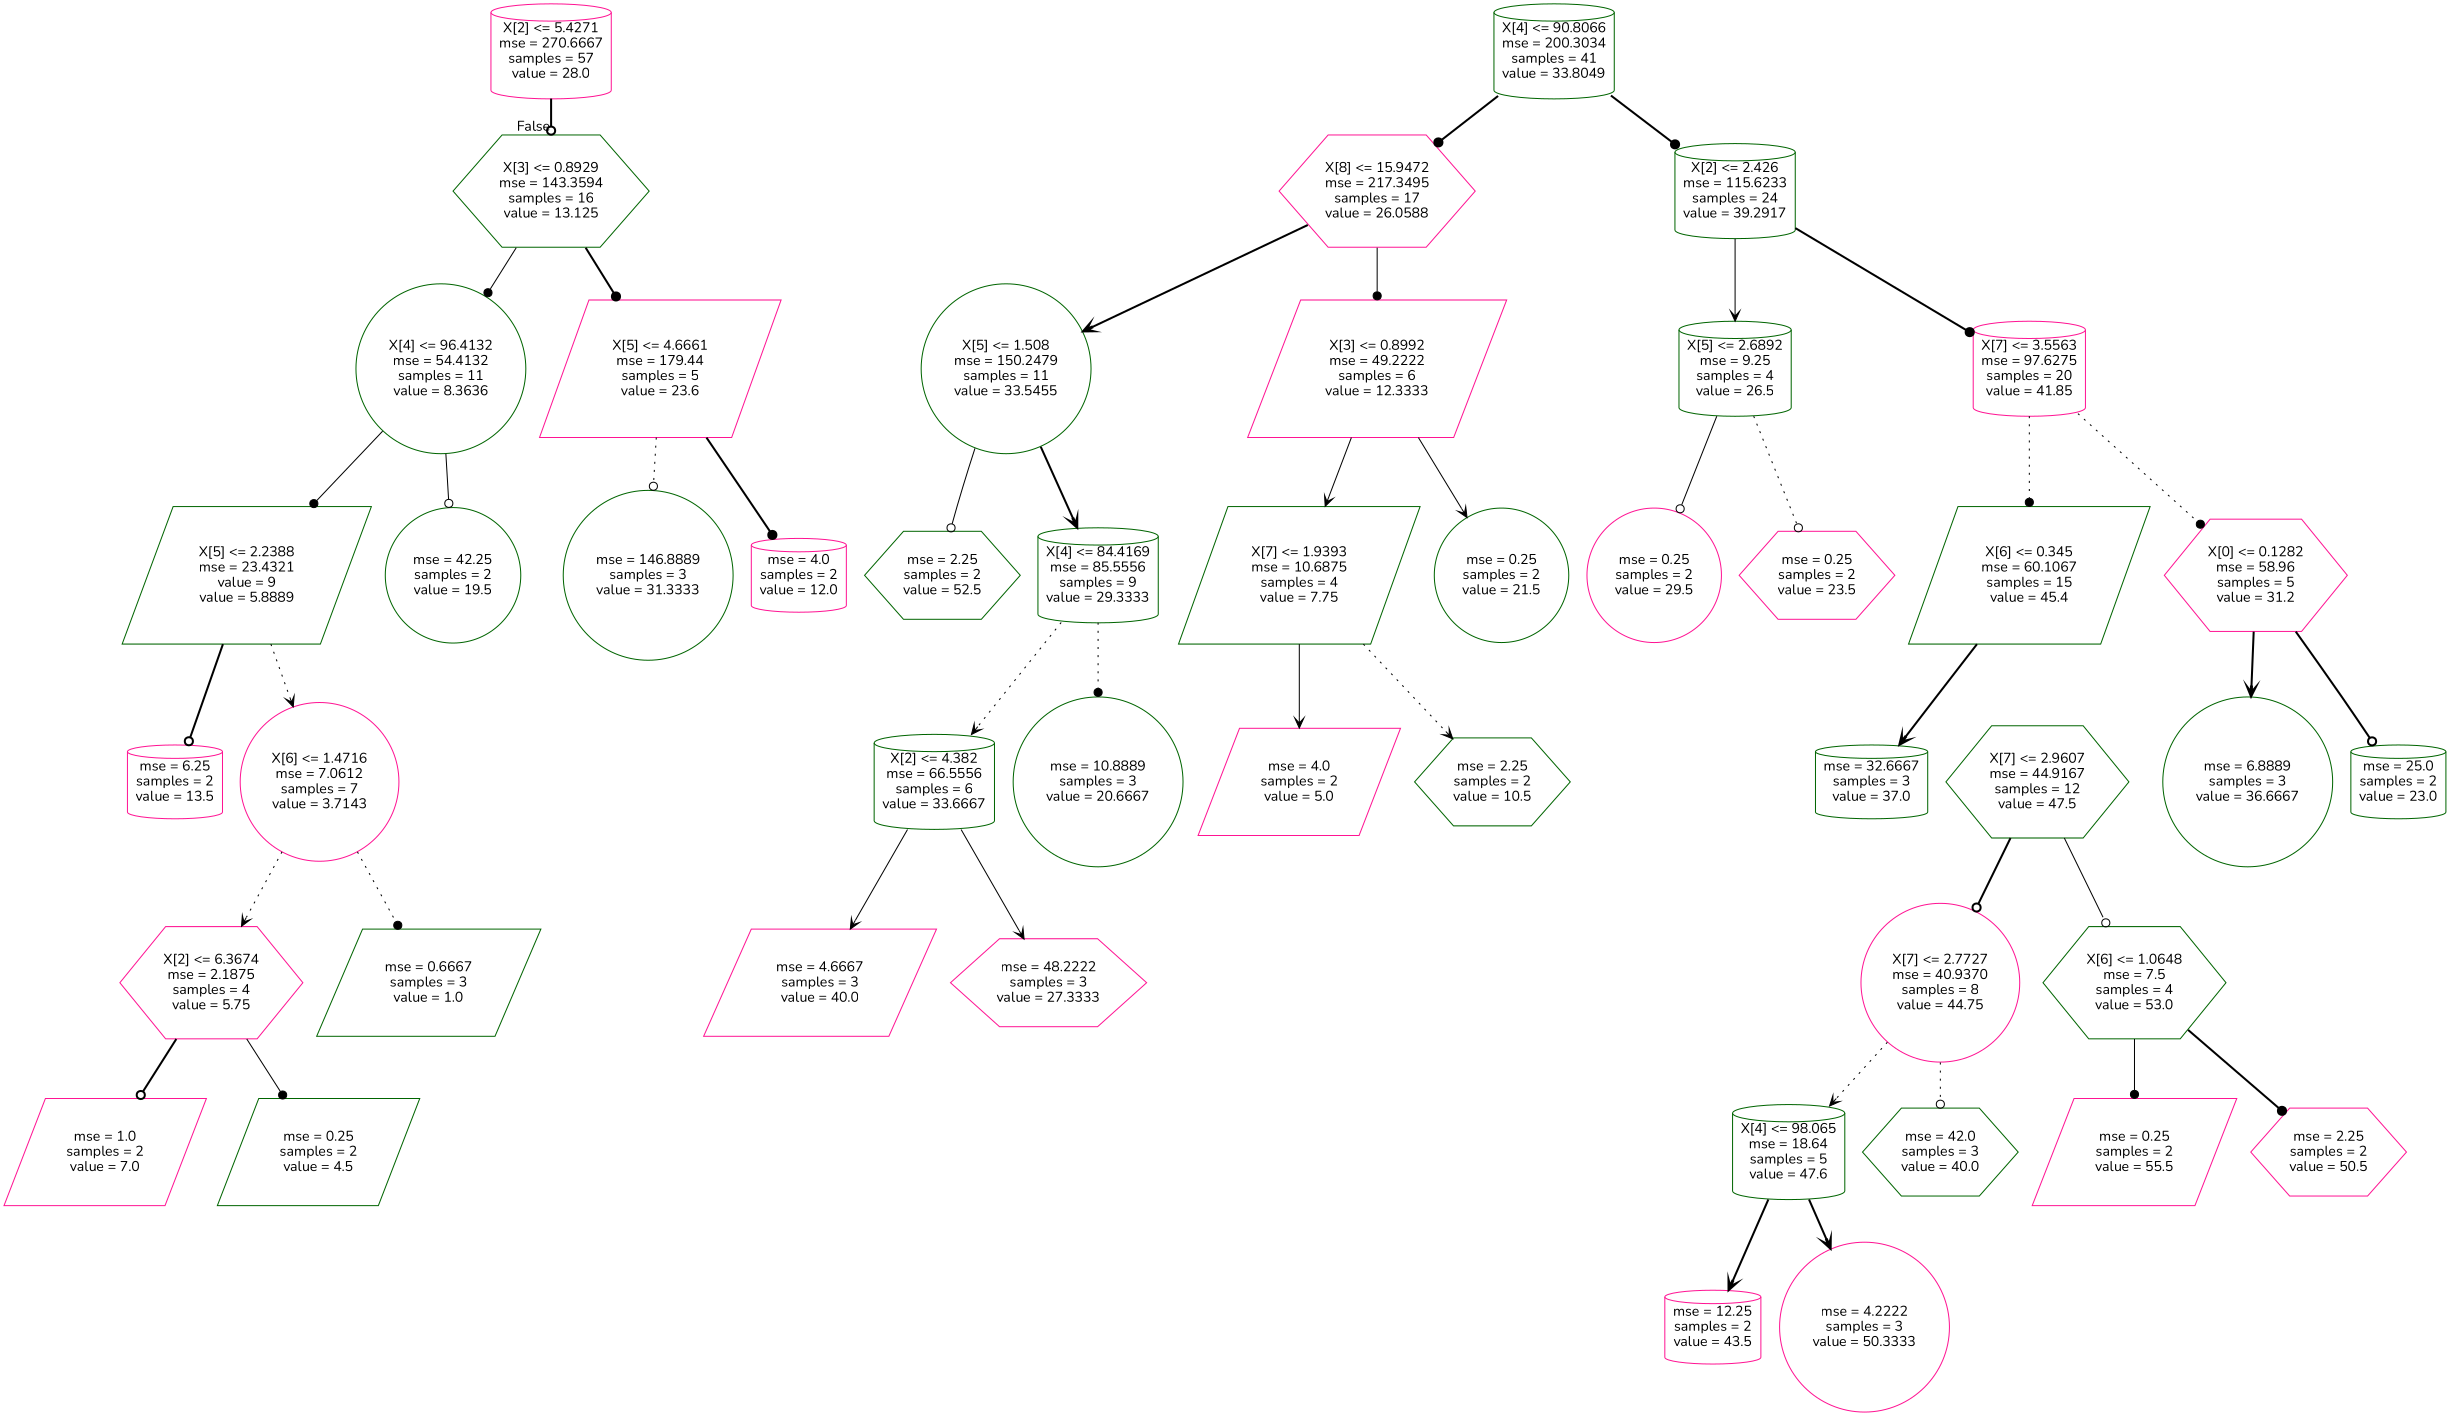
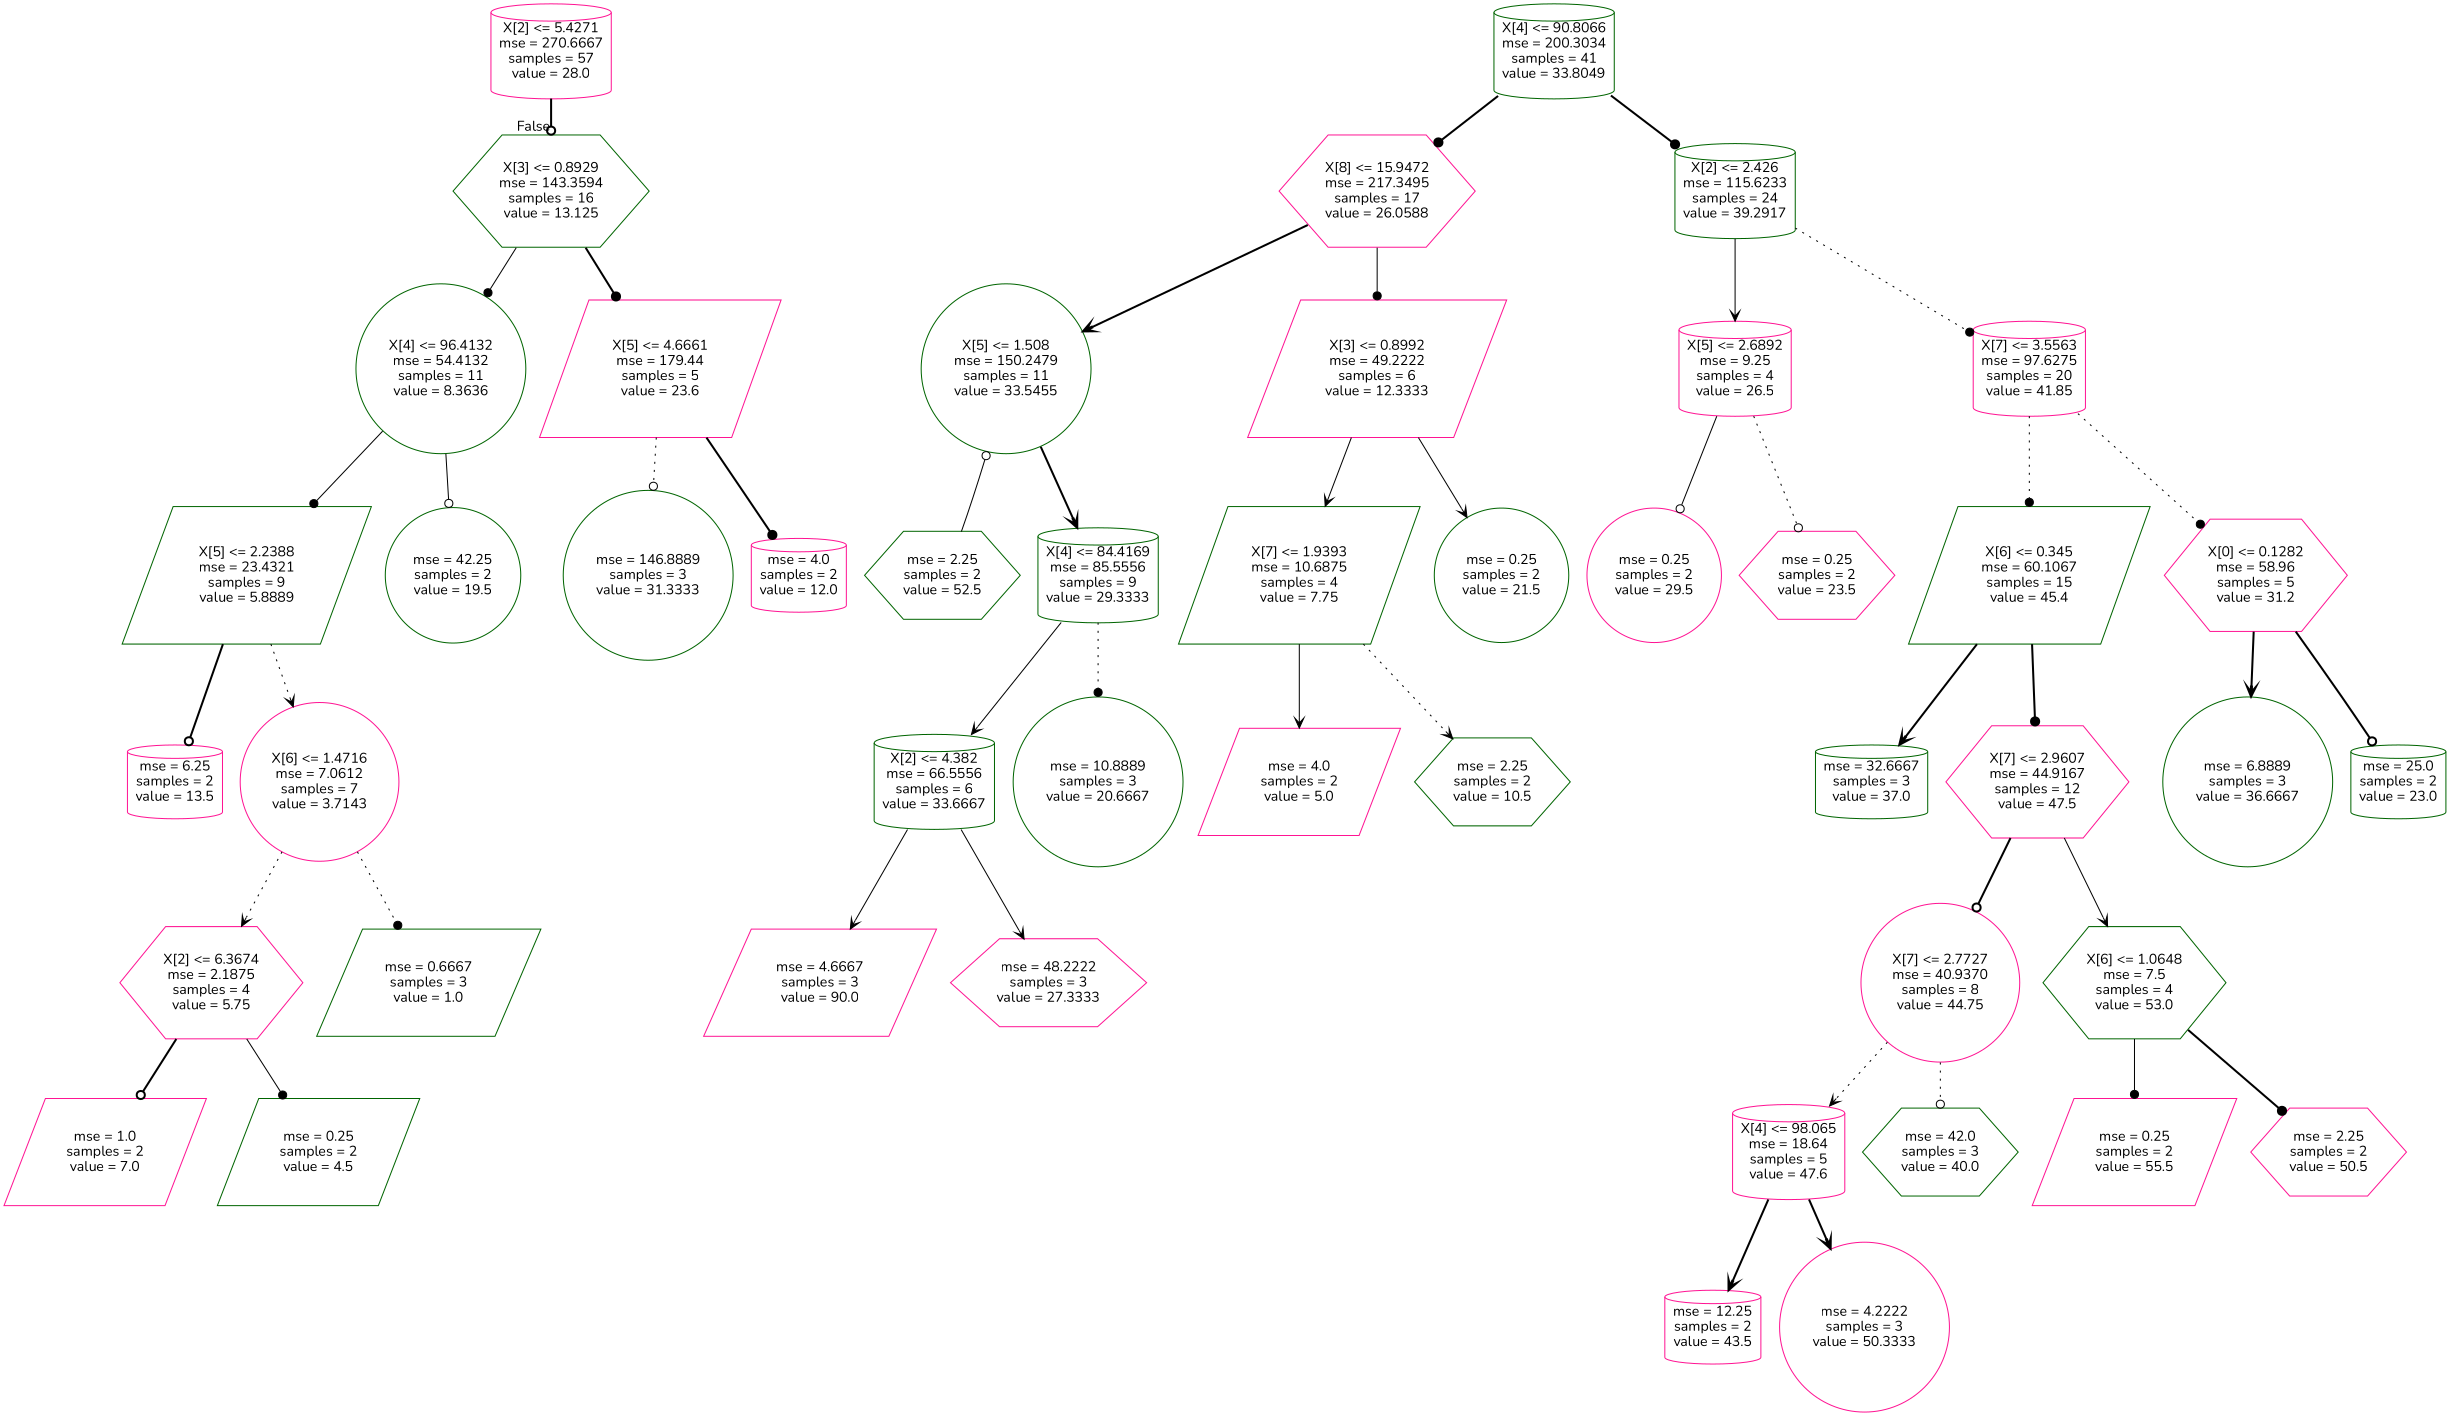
edge "X[2] <= 2.426 mse = 115.6233 samples = 24 value = 39.2917" -> "X[7] <= 3.5563 mse = 97.6275 samples = 20 value = 41.85": style bold -> dotted
node "X[5] <= 2.6892 mse = 9.25 samples = 4 value = 26.5": color darkgreen -> deeppink
edge "X[5] <= 1.508 mse = 150.2479 samples = 11 value = 33.5455" -> "mse = 2.25 samples = 2 value = 52.5": reversed
node "X[5] <= 2.2388 mse = 23.4321 value = 9 value = 5.8889": label "X[5] <= 2.2388 mse = 23.4321 value = 9 value = 5.8889" -> "X[5] <= 2.2388 mse = 23.4321 samples = 9 value = 5.8889"
edge "X[4] <= 84.4169 mse = 85.5556 samples = 9 value = 29.3333" -> "X[2] <= 4.382 mse = 66.5556 samples = 6 value = 33.6667": style dotted -> solid
edge "X[6] <= 0.345 mse = 60.1067 samples = 15 value = 45.4" -> "X[7] <= 2.9607 mse = 44.9167 samples = 12 value = 47.5": added
node "X[7] <= 2.9607 mse = 44.9167 samples = 12 value = 47.5": color darkgreen -> deeppink
edge "X[7] <= 2.9607 mse = 44.9167 samples = 12 value = 47.5" -> "X[6] <= 1.0648 mse = 7.5 samples = 4 value = 53.0": arrowhead odot -> vee
node "mse = 4.6667 samples = 3 value = 40.0": label "mse = 4.6667 samples = 3 value = 40.0" -> "mse = 4.6667 samples = 3 value = 90.0"
node "X[4] <= 98.065 mse = 18.64 samples = 5 value = 47.6": color darkgreen -> deeppink
